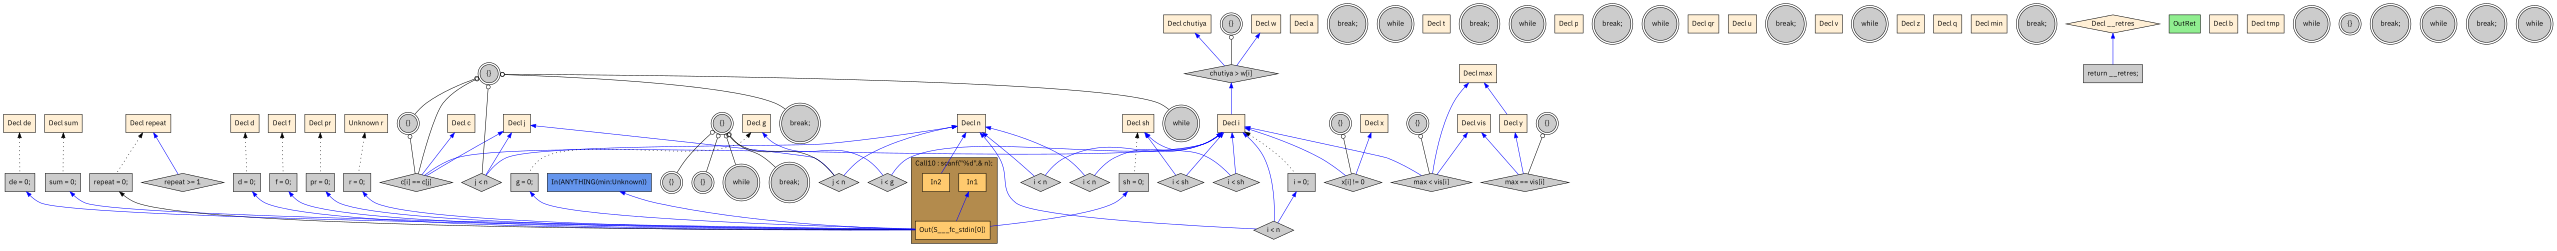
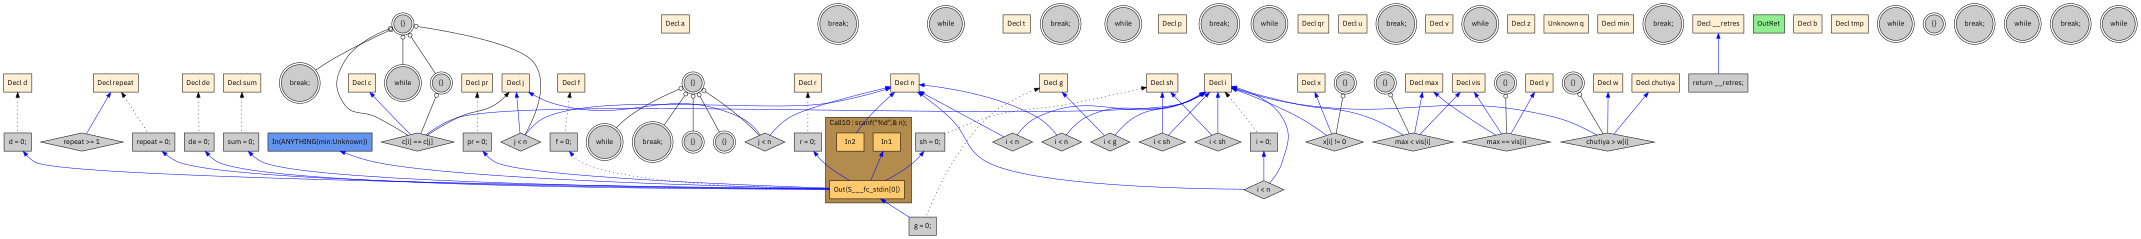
node "Decl q": label "Decl q" -> "Unknown q"
node "Decl __retres": shape diamond -> box
edge "Decl i" -> "chutiya > w[i]": reversed
edge "Decl y" -> "Decl max": now "max == vis[i]" -> "Decl max"
node "Unknown r": label "Unknown r" -> "Decl r"
edge "c[i] == c[j]" -> "Decl j": color #0000ff -> #000000
edge "Out(S___fc_stdin[0])" -> "g = 0;": reversed
edge "Out(S___fc_stdin[0])" -> "repeat = 0;": color #000000 -> #0000ff
edge "Out(S___fc_stdin[0])" -> "f = 0;": style solid -> dotted
